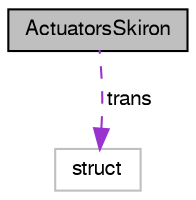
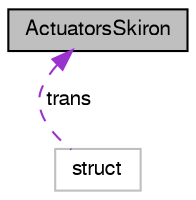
edge "ActuatorsSkiron" -> "struct": reversed
